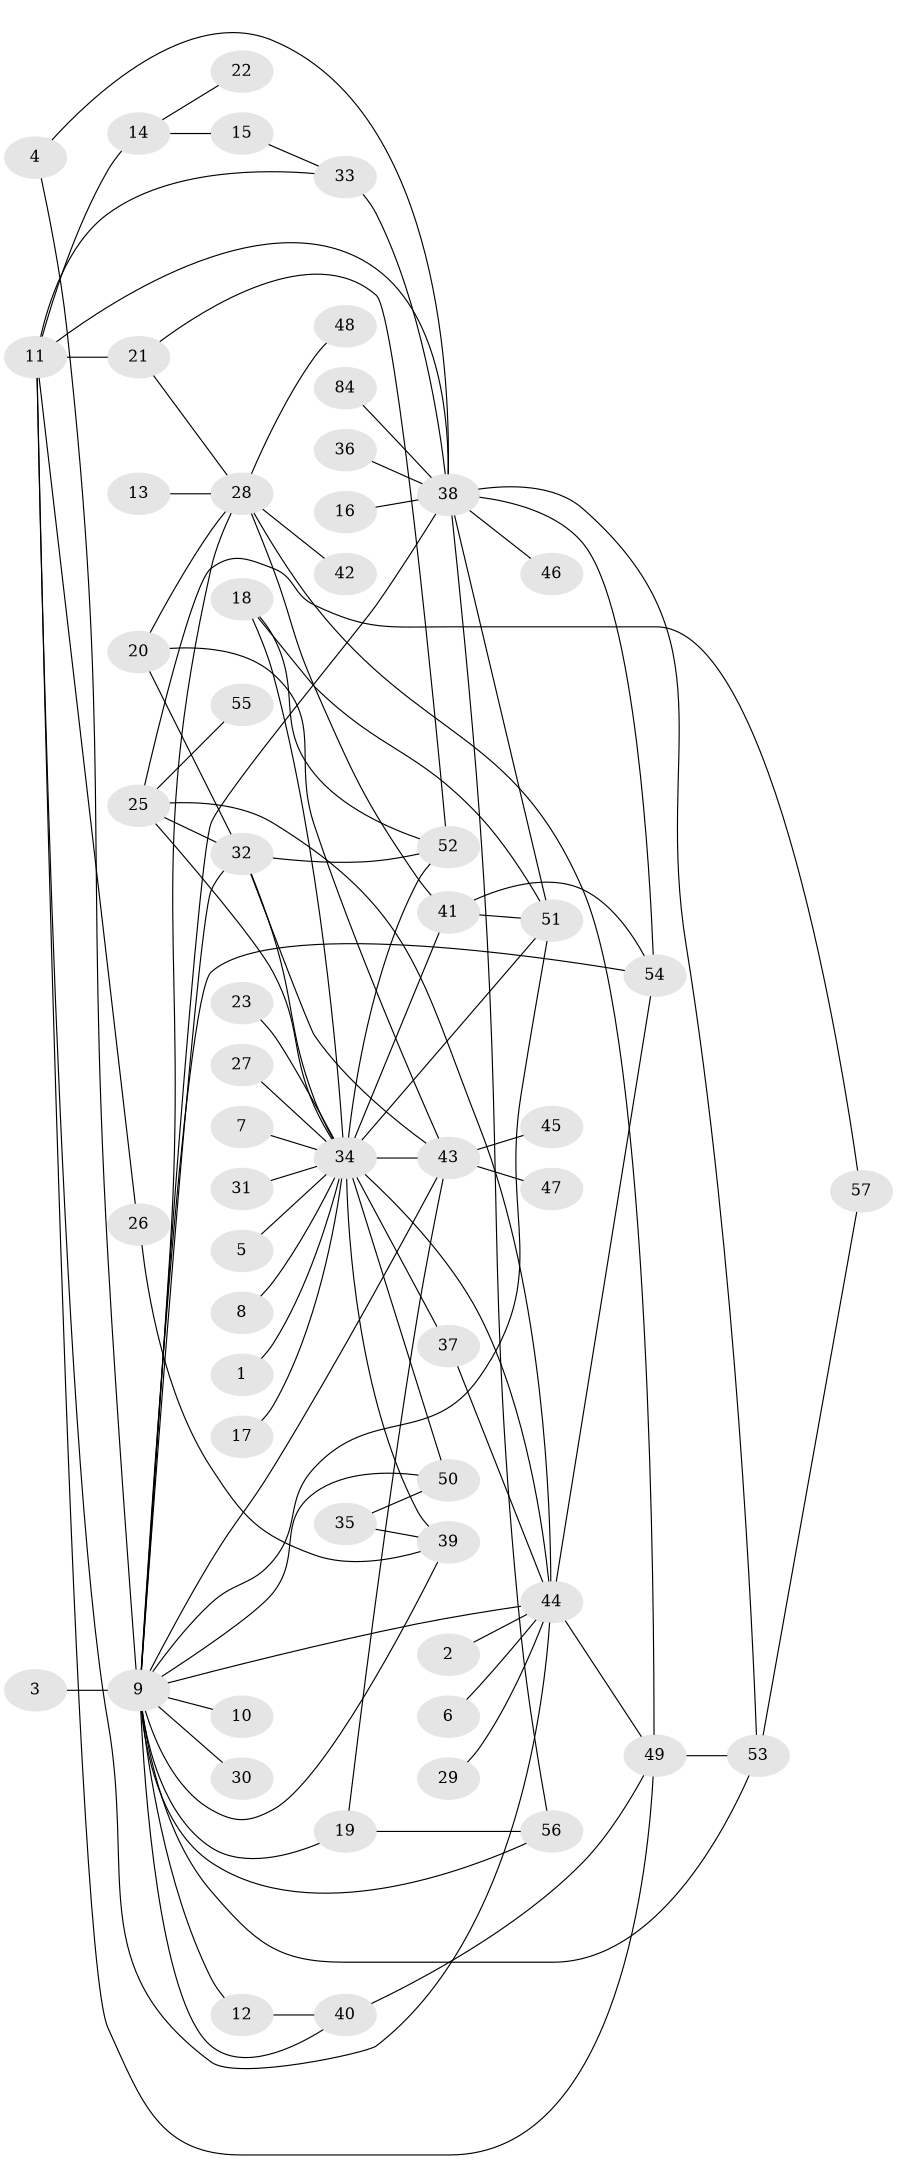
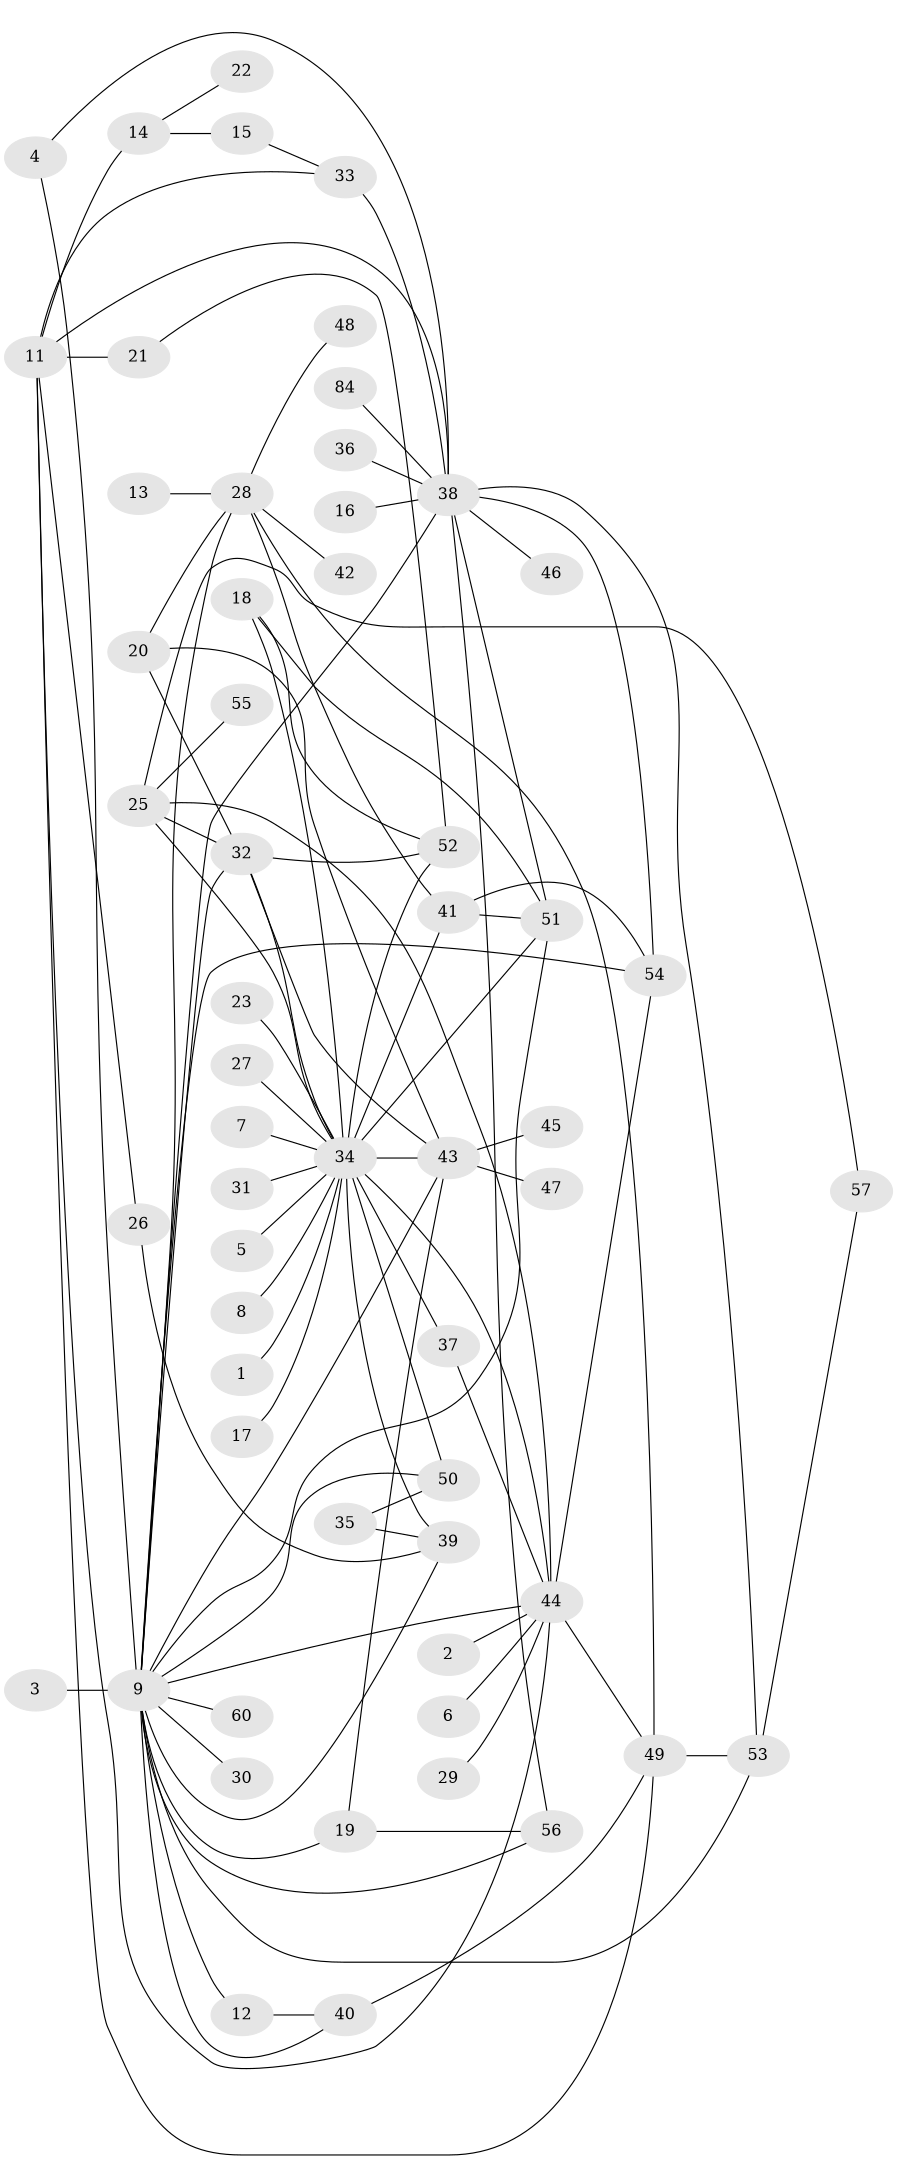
edge "21" -- "28": removed
node "10": label "10" -> "60"
